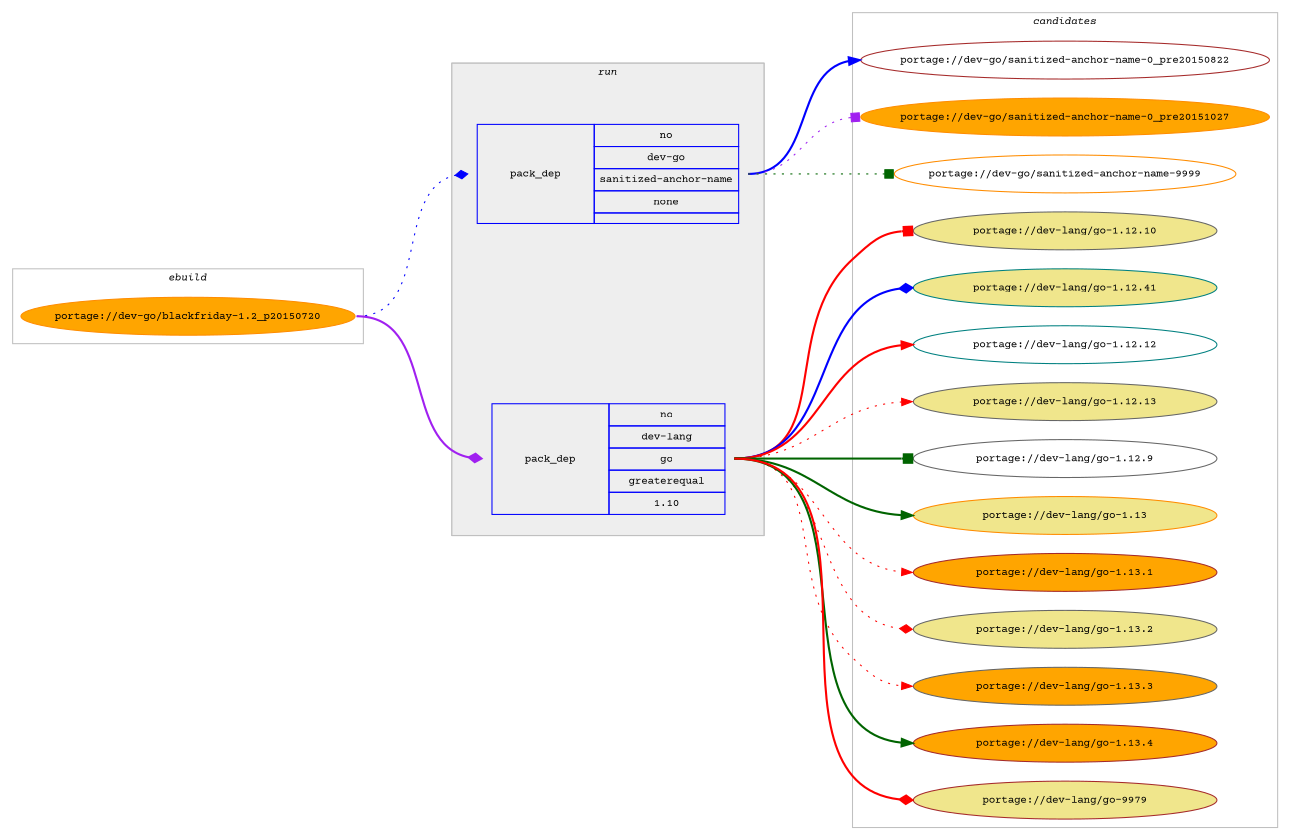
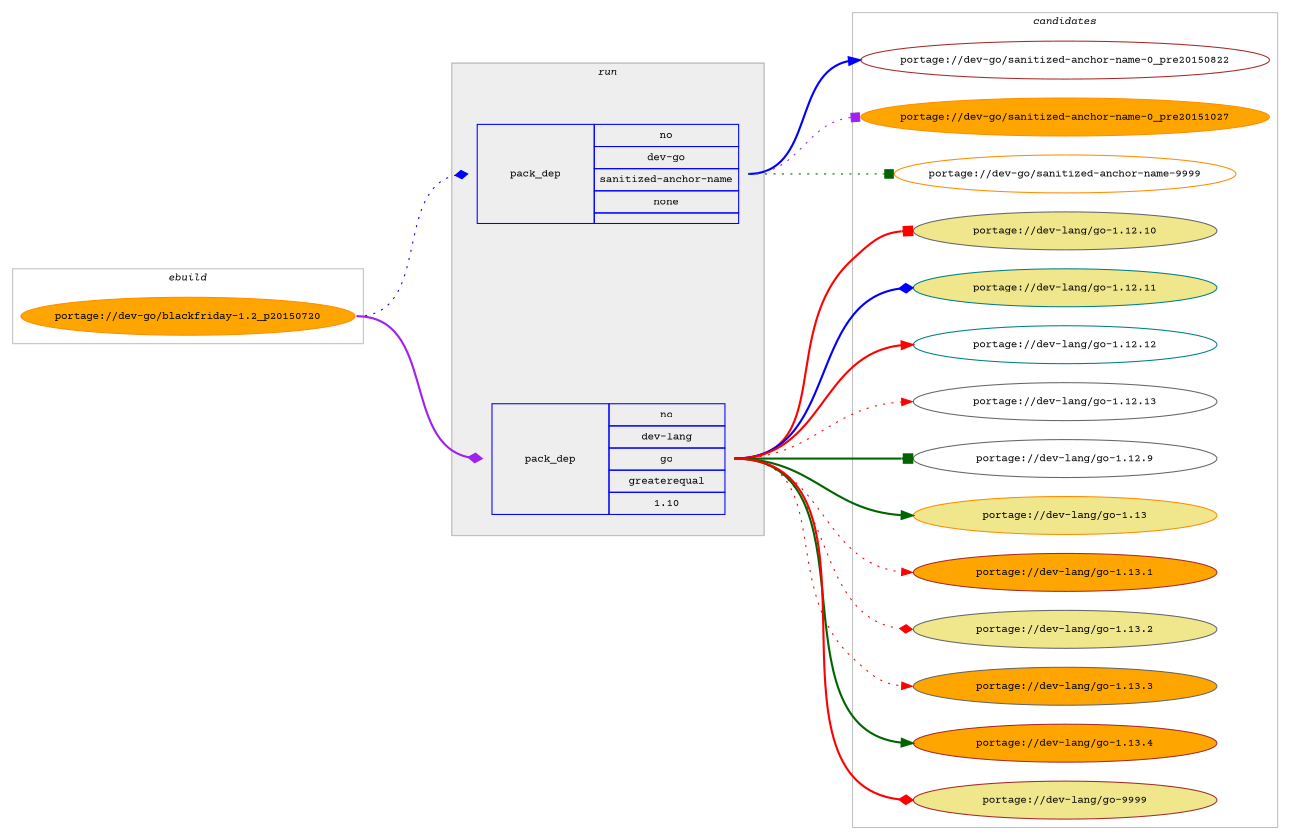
node "portage://dev-lang/go-1.12.41": label "portage://dev-lang/go-1.12.41" -> "portage://dev-lang/go-1.12.11"
node "portage://dev-lang/go-1.12.13": fillcolor khaki -> white
node "portage://dev-lang/go-9979": label "portage://dev-lang/go-9979" -> "portage://dev-lang/go-9999"
